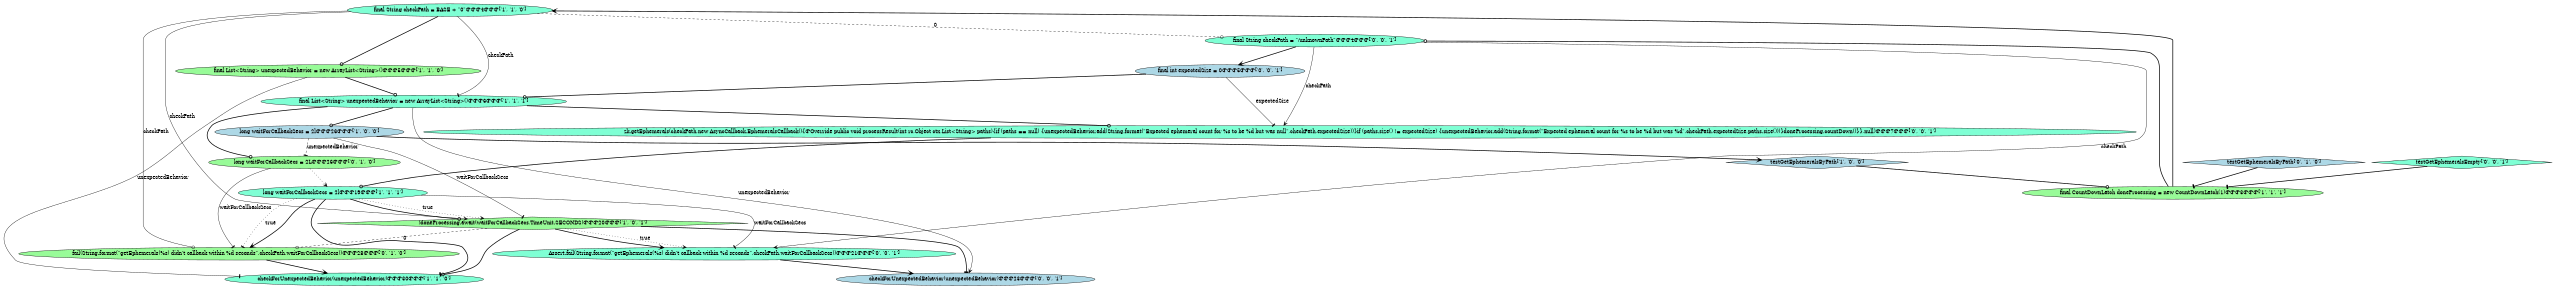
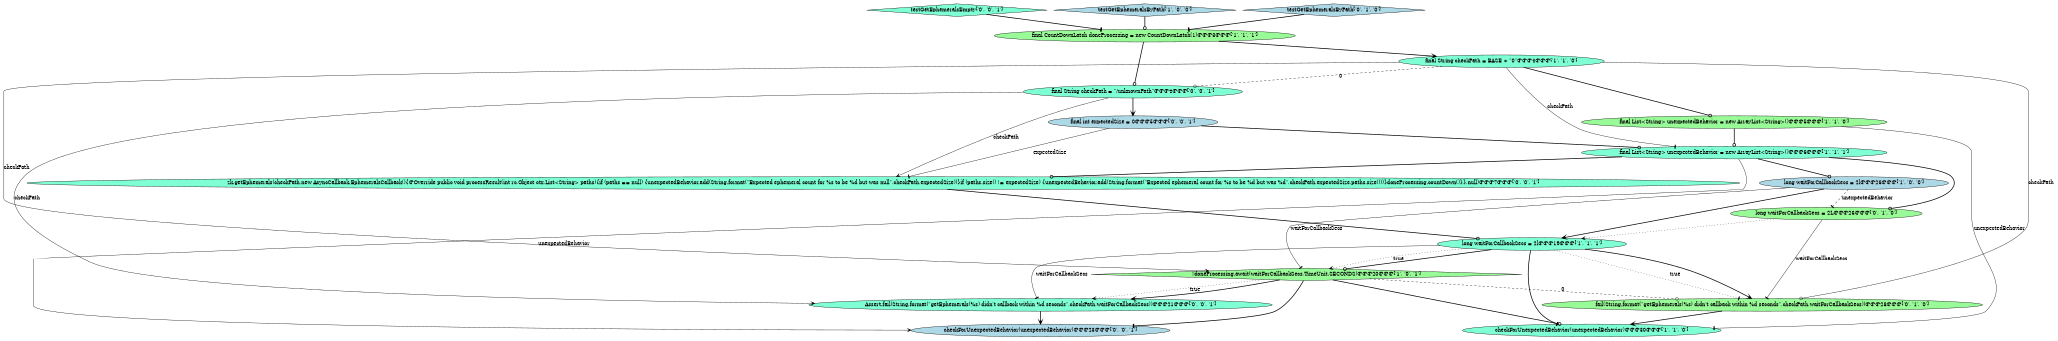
edge "long waitForCallbackSecs = 2l@@@26@@@['1', '0', '0']" -> "testGetEphemeralsByPath['1', '0', '0']": now "long waitForCallbackSecs = 2l@@@26@@@['1', '0', '0']" -> "long waitForCallbackSecs = 2l@@@19@@@['1', '1', '1']"
